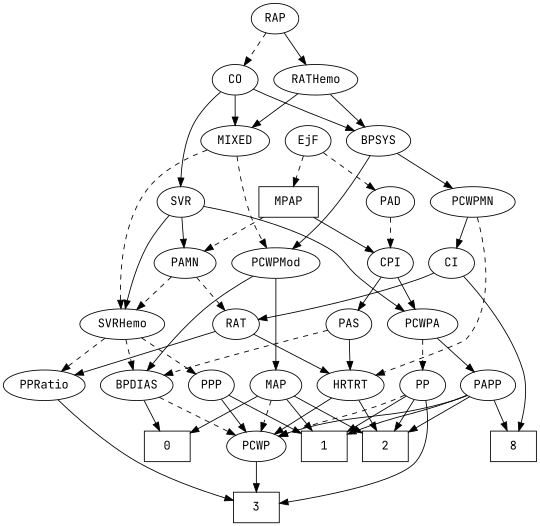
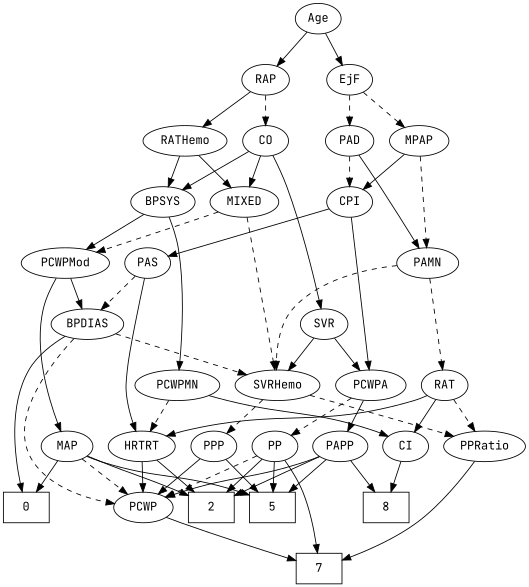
node "Age": added
node "MPAP": shape box -> ellipse
edge "SVR" -> "PAMN": now "PAD" -> "PAMN"
edge "CI" -> "RAT": reversed
edge "SVRHemo" -> "BPDIAS": reversed
edge "RAT" -> "PPRatio": style solid -> dashed
node "1": label "1" -> "5"
node "3": label "3" -> "7"
